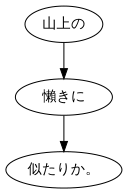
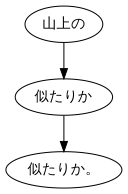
node "懶きに": label "懶きに" -> "似たりか"
